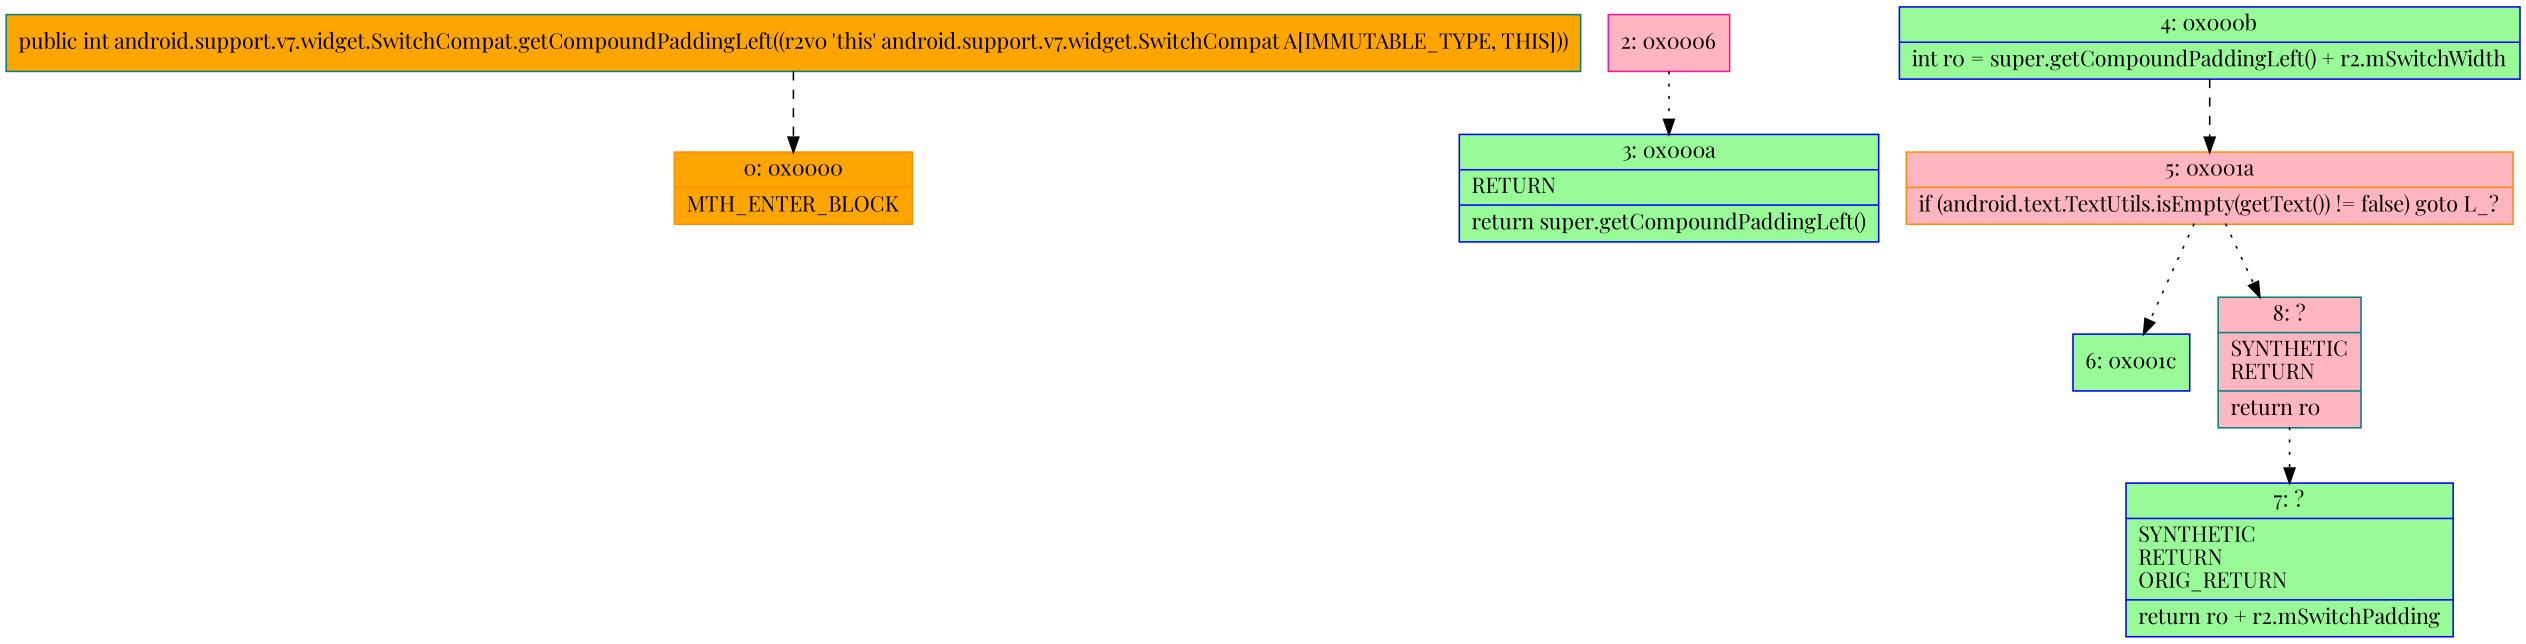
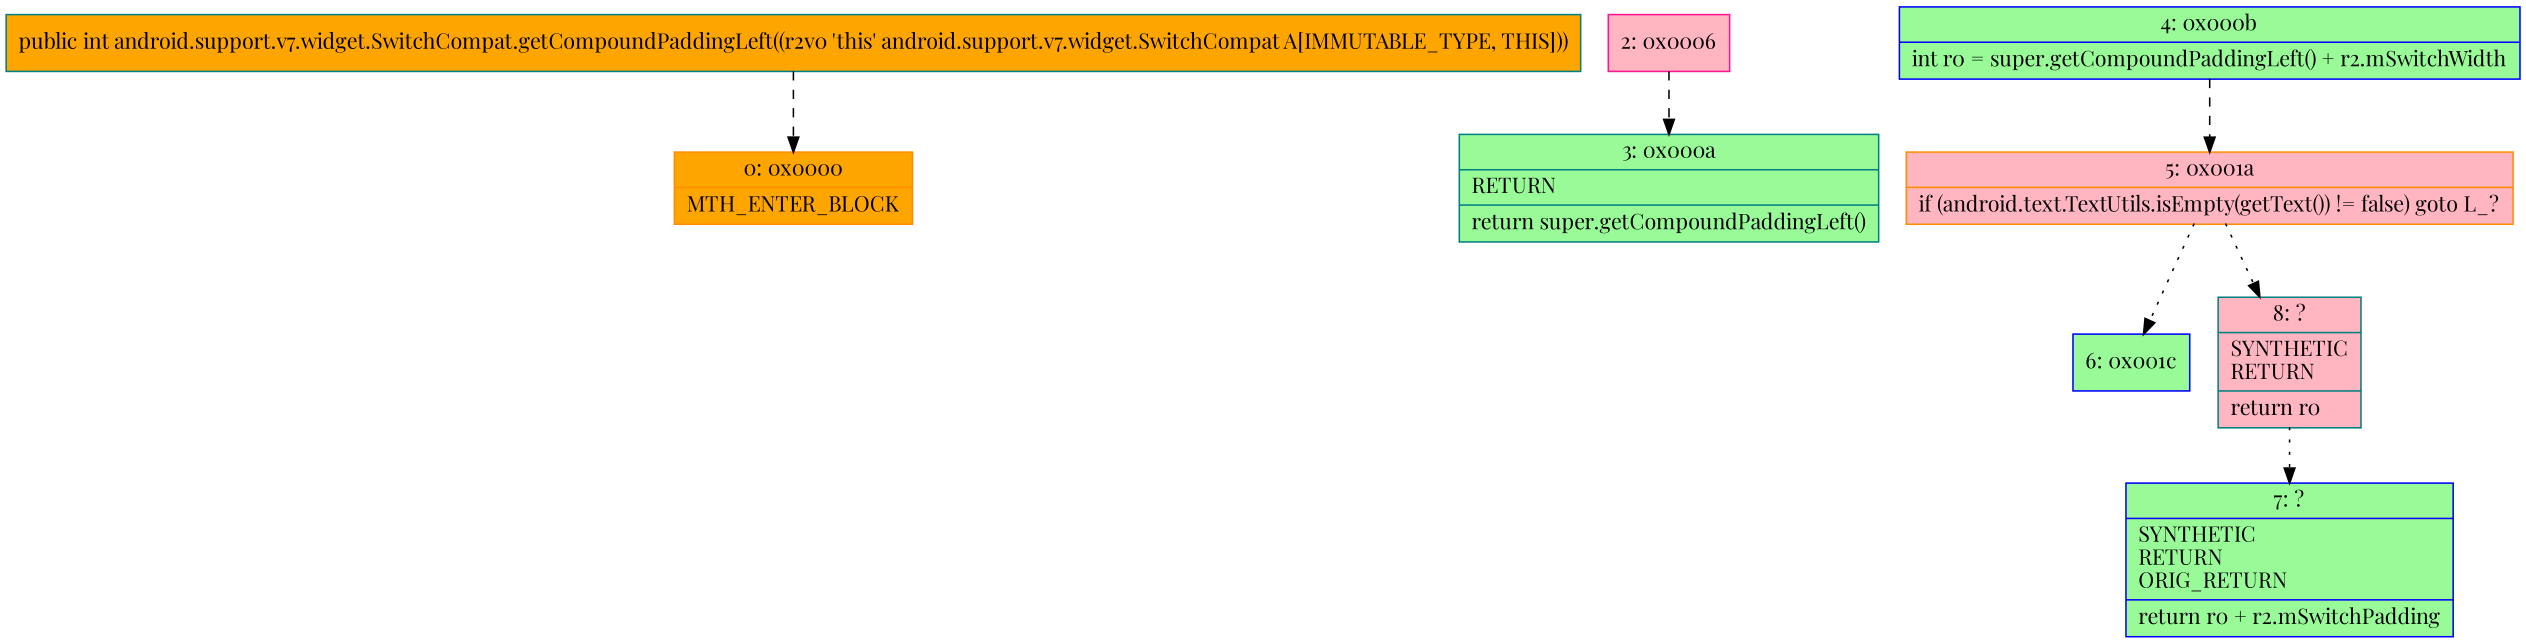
edge "2: 0x0006" -> "3: 0x000a": style dotted -> dashed
node "3: 0x000a": color blue -> teal
